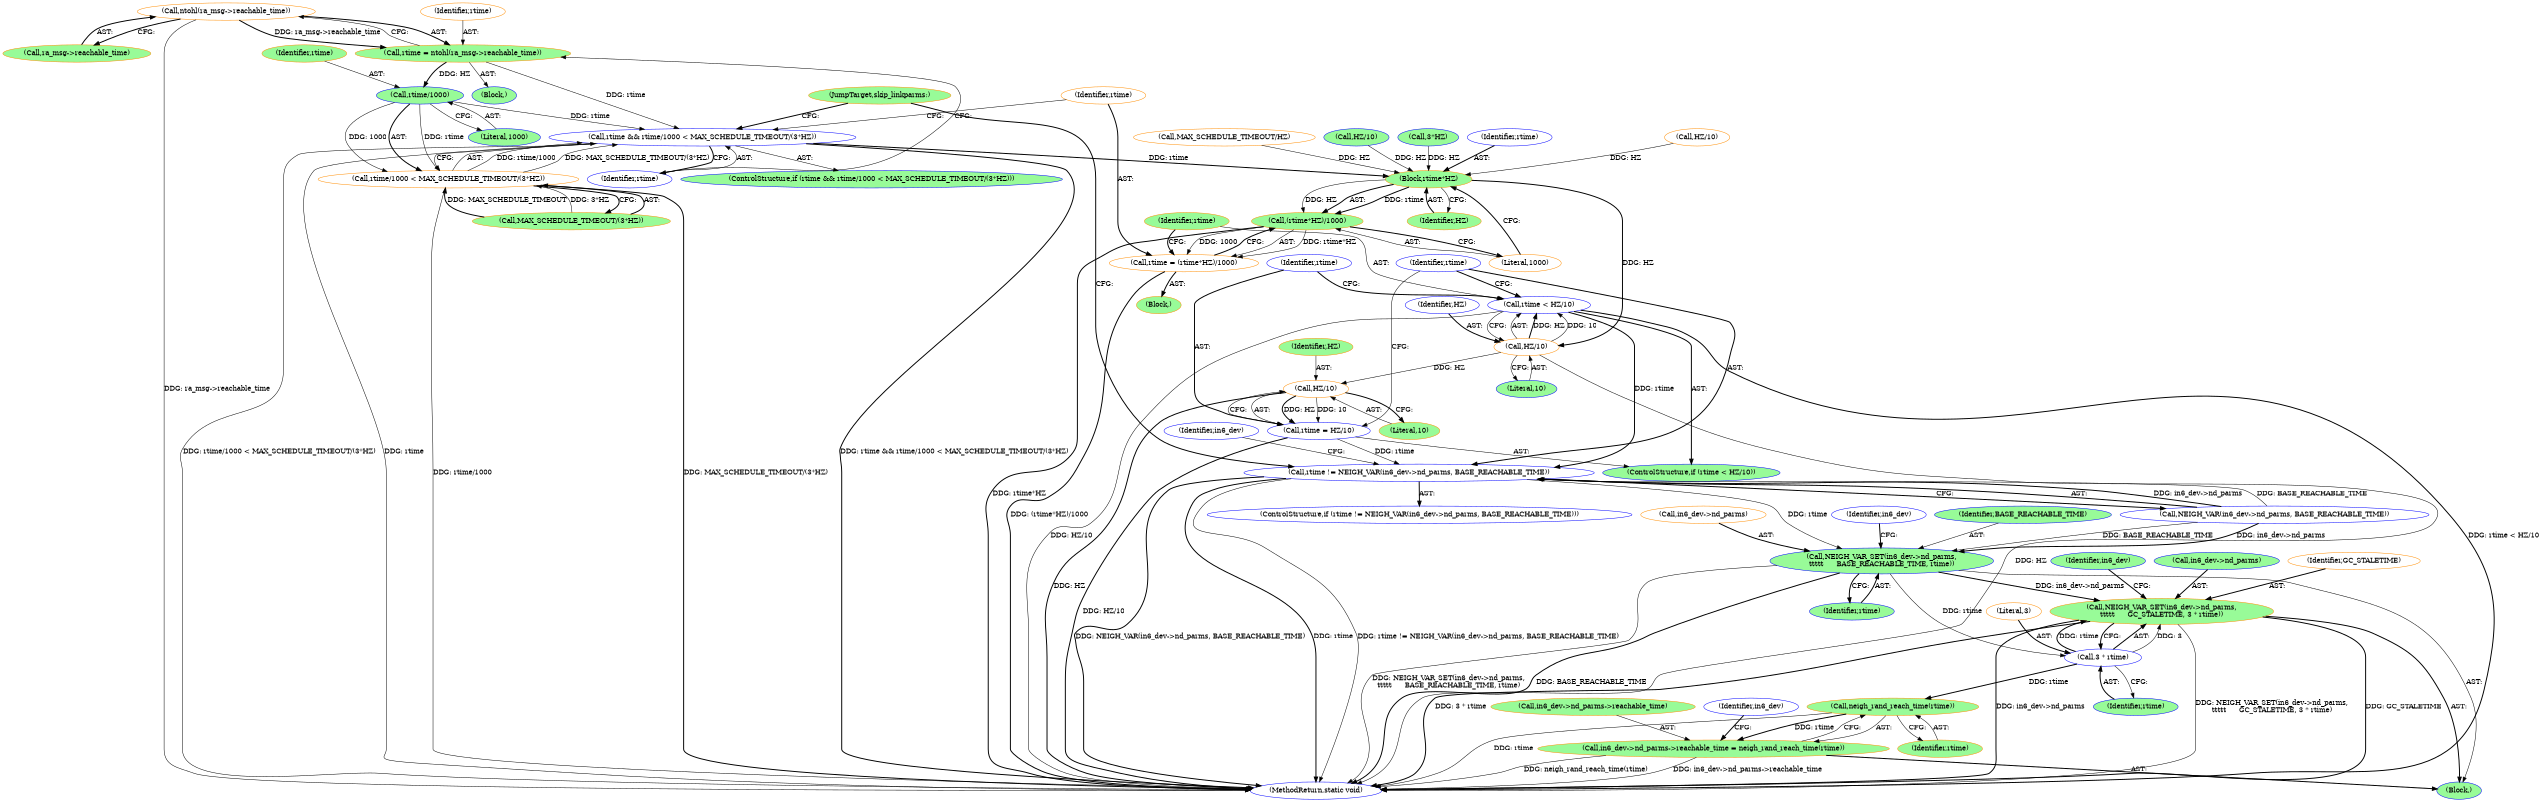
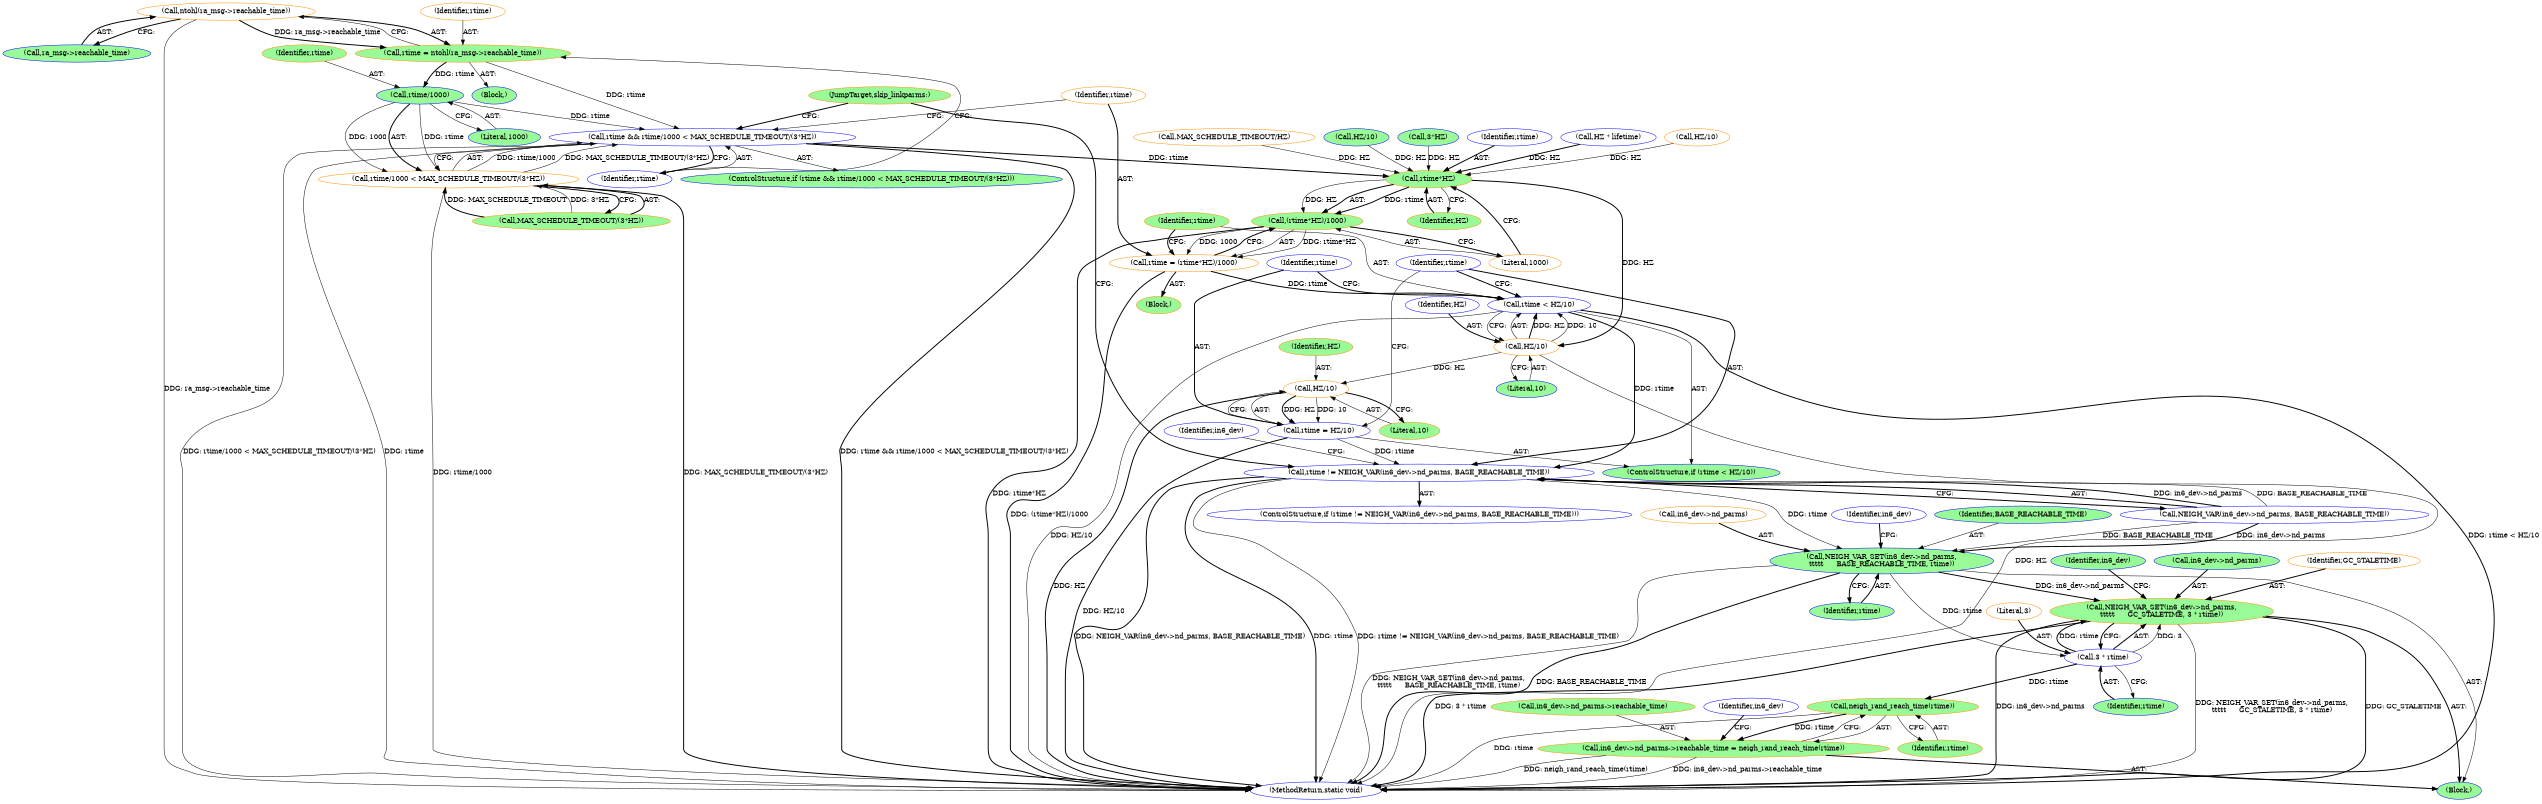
node "(Call,ra_msg->reachable_time)": color darkorange -> blue
edge "(Call,rtime = ntohl(ra_msg->reachable_time))" -> "(Call,rtime/1000)": label "DDG: HZ" -> "DDG: rtime"
node "(Call,HZ * lifetime)": added
node "(Block,rtime*HZ)": label "(Block,rtime*HZ)" -> "(Call,rtime*HZ)"
edge "(Call,rtime = (rtime*HZ)/1000)" -> "(Call,rtime < HZ/10)": added, label "DDG: rtime"
edge "(Call,rtime < HZ/10)" -> "(ControlStructure,if (rtime < HZ/10))": style bold -> solid
